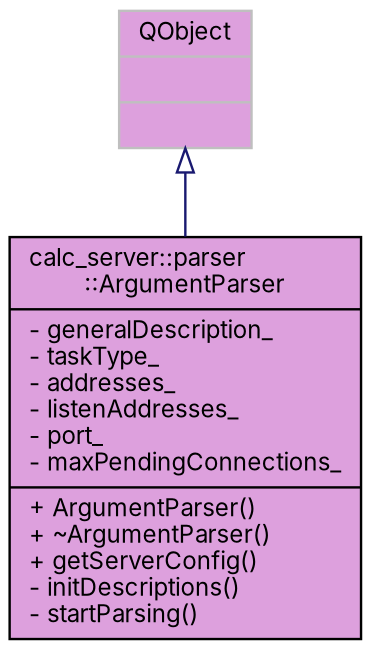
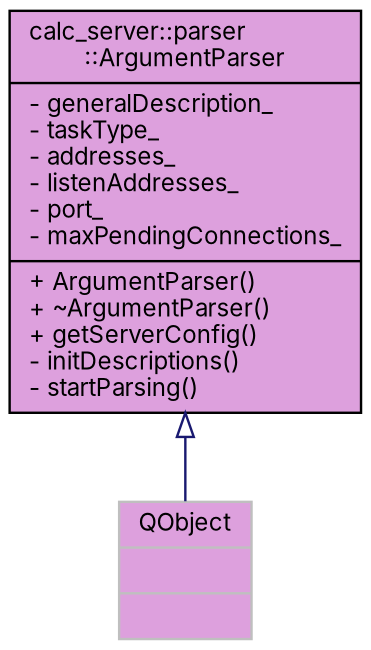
edge "calc_server::parser" -> "QObject": reversed
